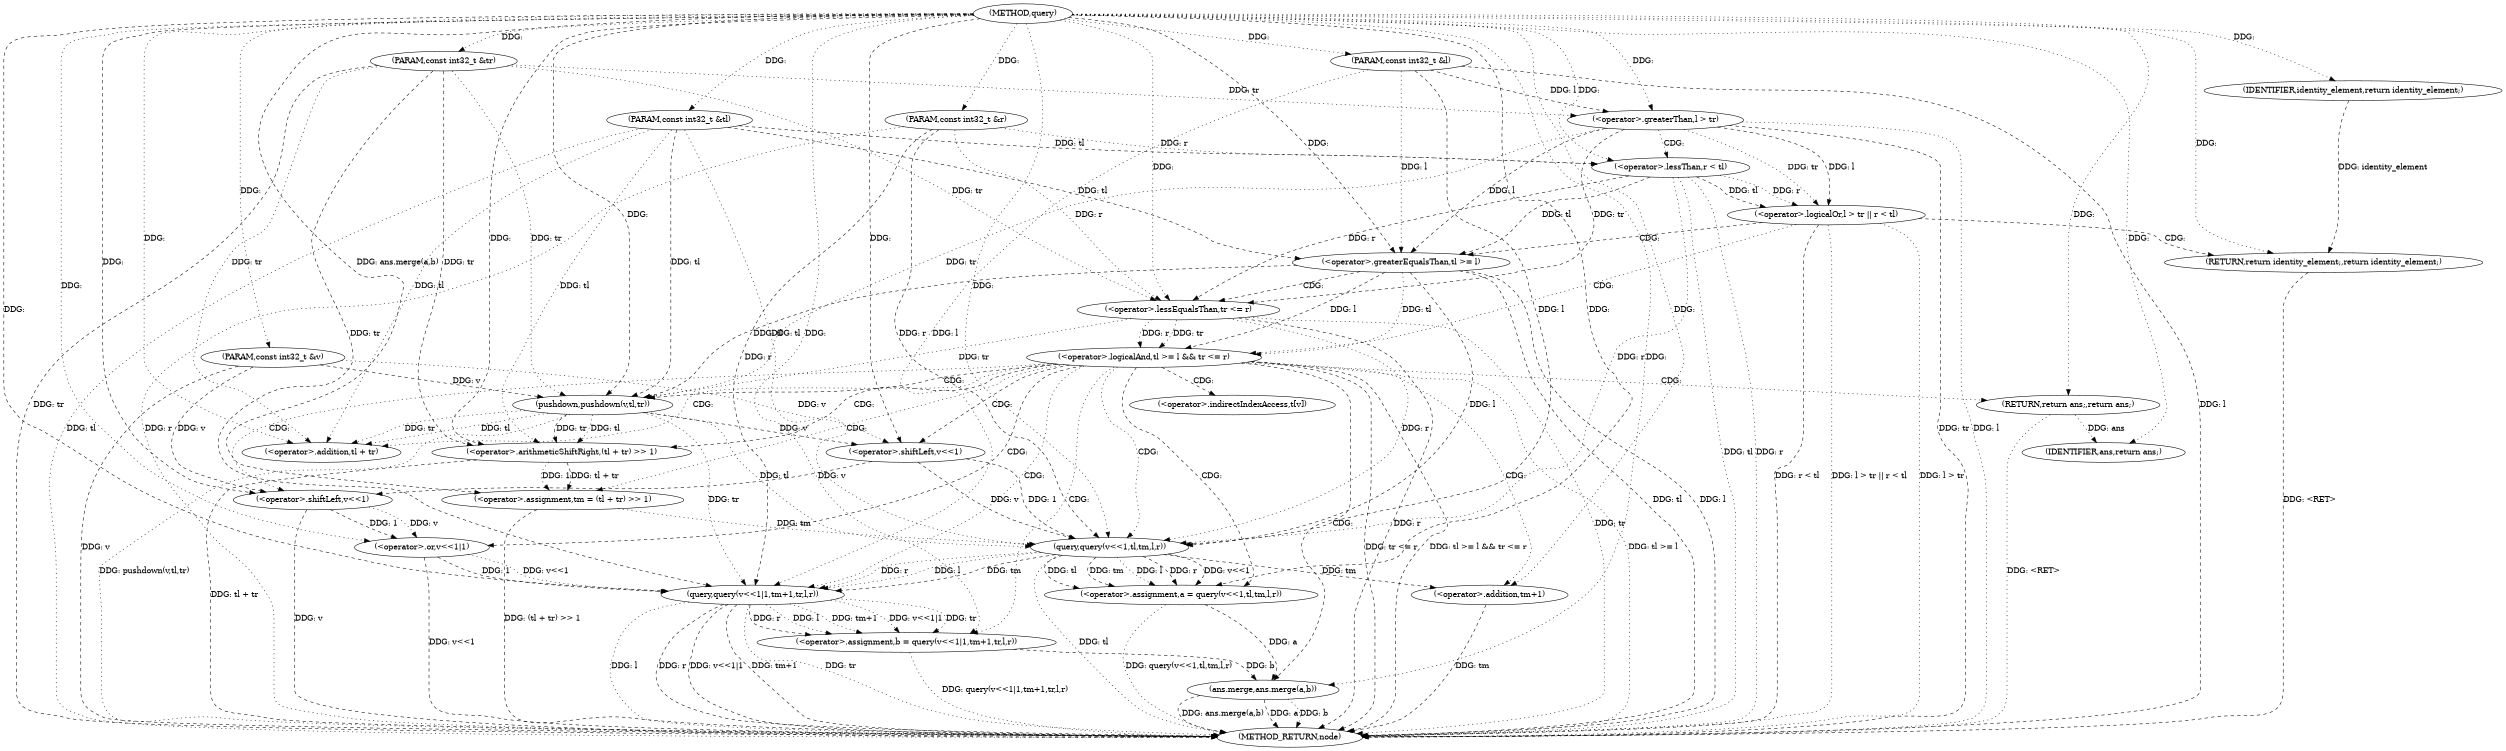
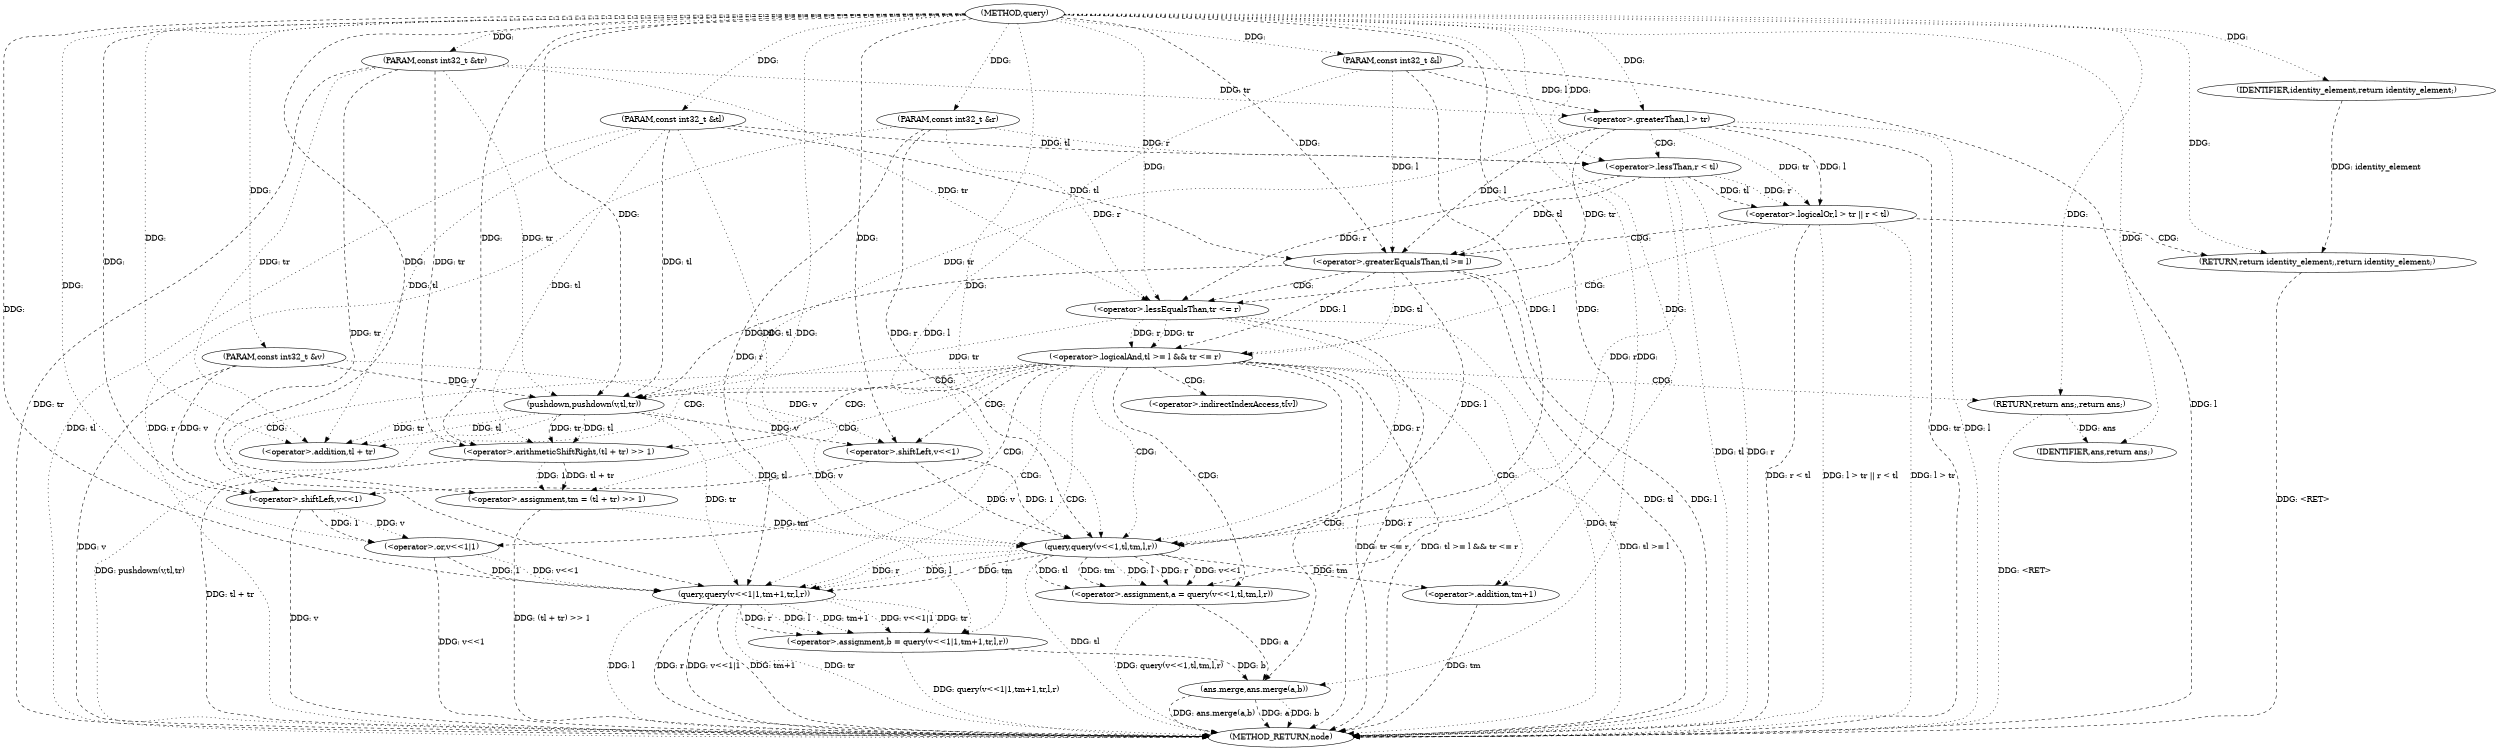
edge "(METHOD,query)" -> "(<operator>.assignment,tm = (tl + tr) >> 1)": label "DDG: ans.merge(a,b)" -> "DDG: "
